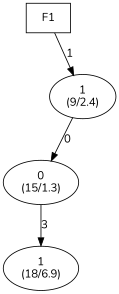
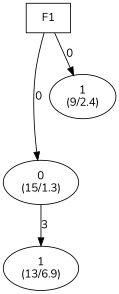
edge "F1" -> "1 (9/2.4)": label "1" -> "0"
edge "1 (9/2.4)" -> "0 (15/1.3)": now "F1" -> "0 (15/1.3)"
node "1 (18/6.9)": label "1 (18/6.9)" -> "1 (13/6.9)"
